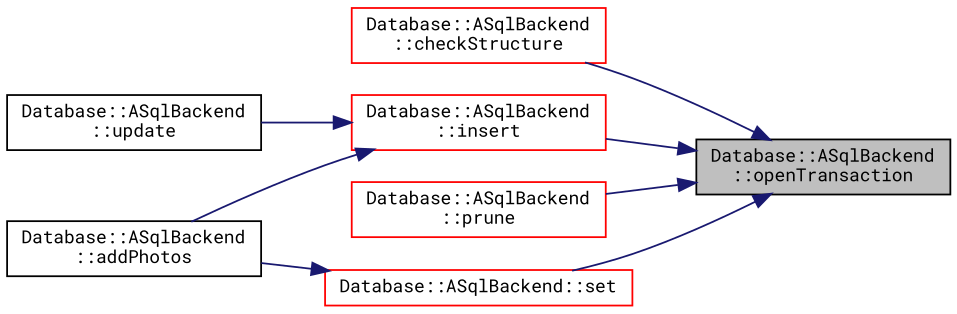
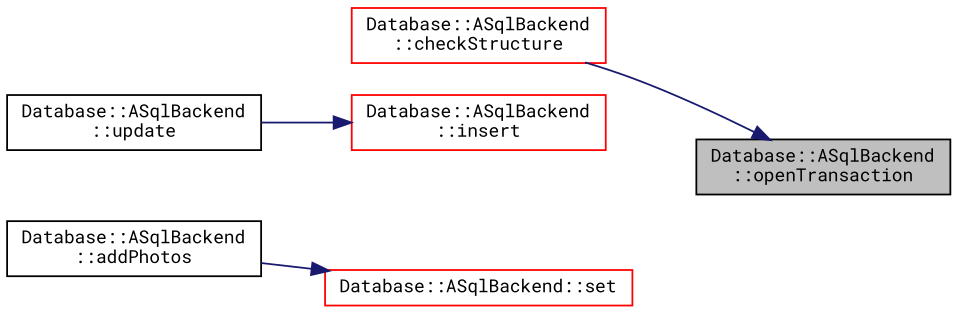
edge "Database::ASqlBackend ::insert" -> "Database::ASqlBackend ::openTransaction": removed
edge "Database::ASqlBackend ::addPhotos" -> "Database::ASqlBackend ::insert": removed
node "Database::ASqlBackend ::prune": removed
edge "Database::ASqlBackend::set" -> "Database::ASqlBackend ::openTransaction": removed
